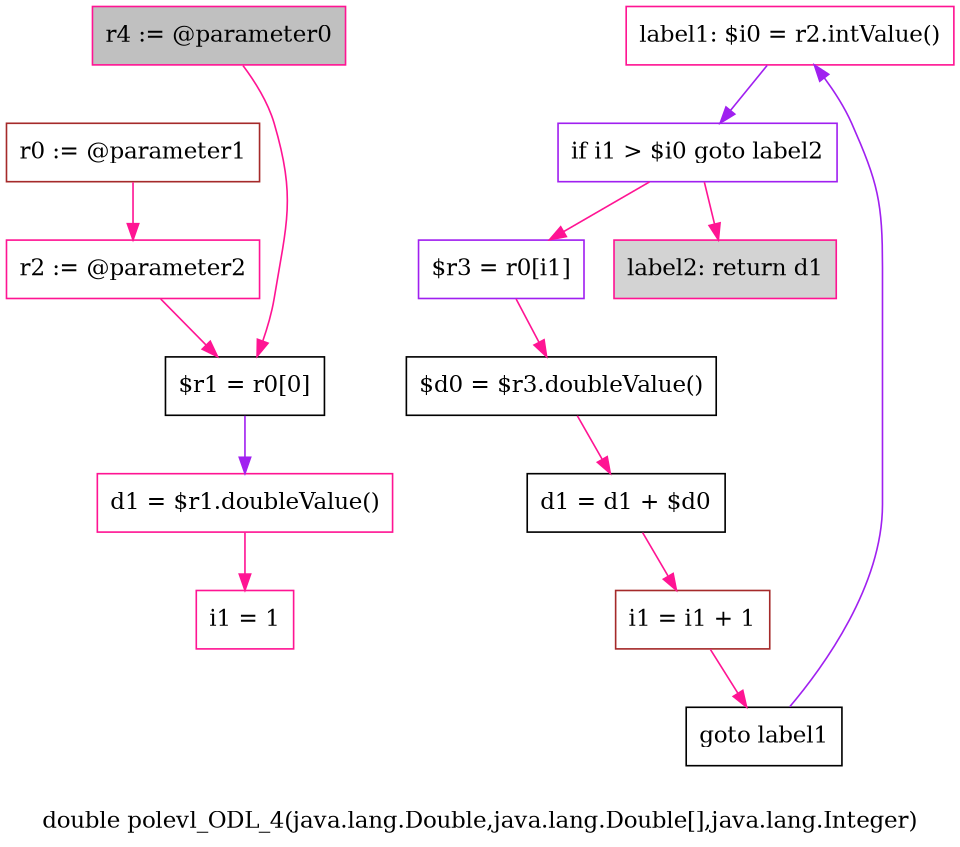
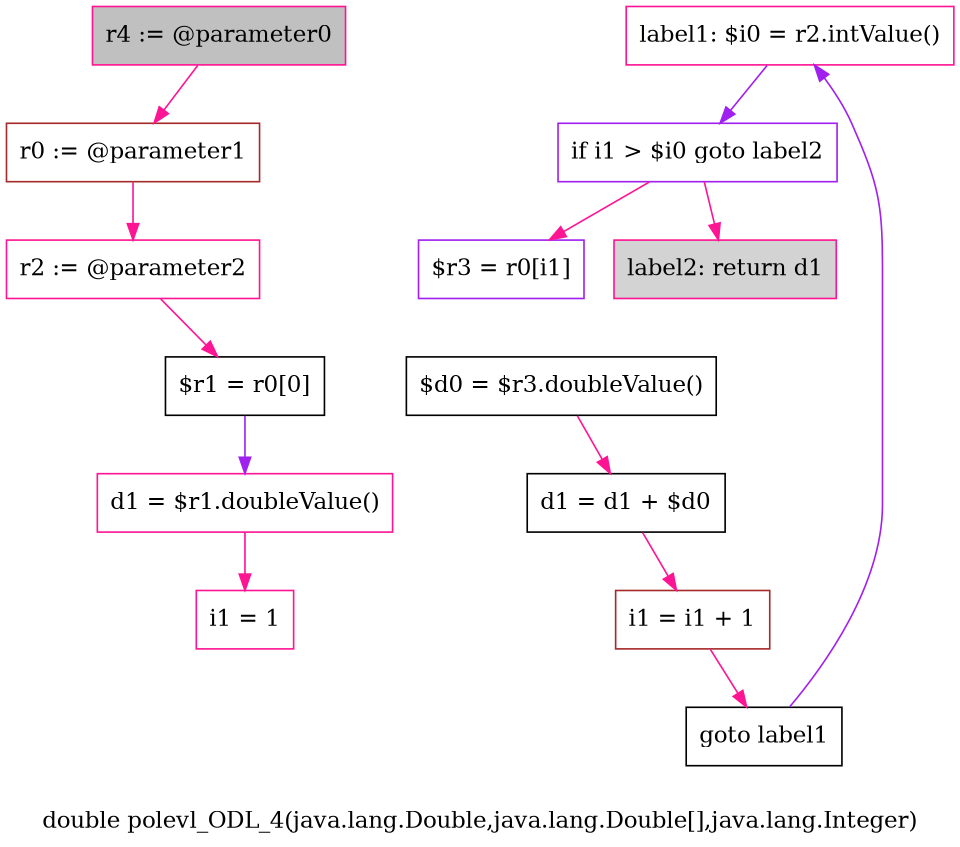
edge "r4 := @parameter0" -> "$r1 = r0[0]": now "r4 := @parameter0" -> "r0 := @parameter1"
edge "$r3 = r0[i1]" -> "$d0 = $r3.doubleValue()": removed
